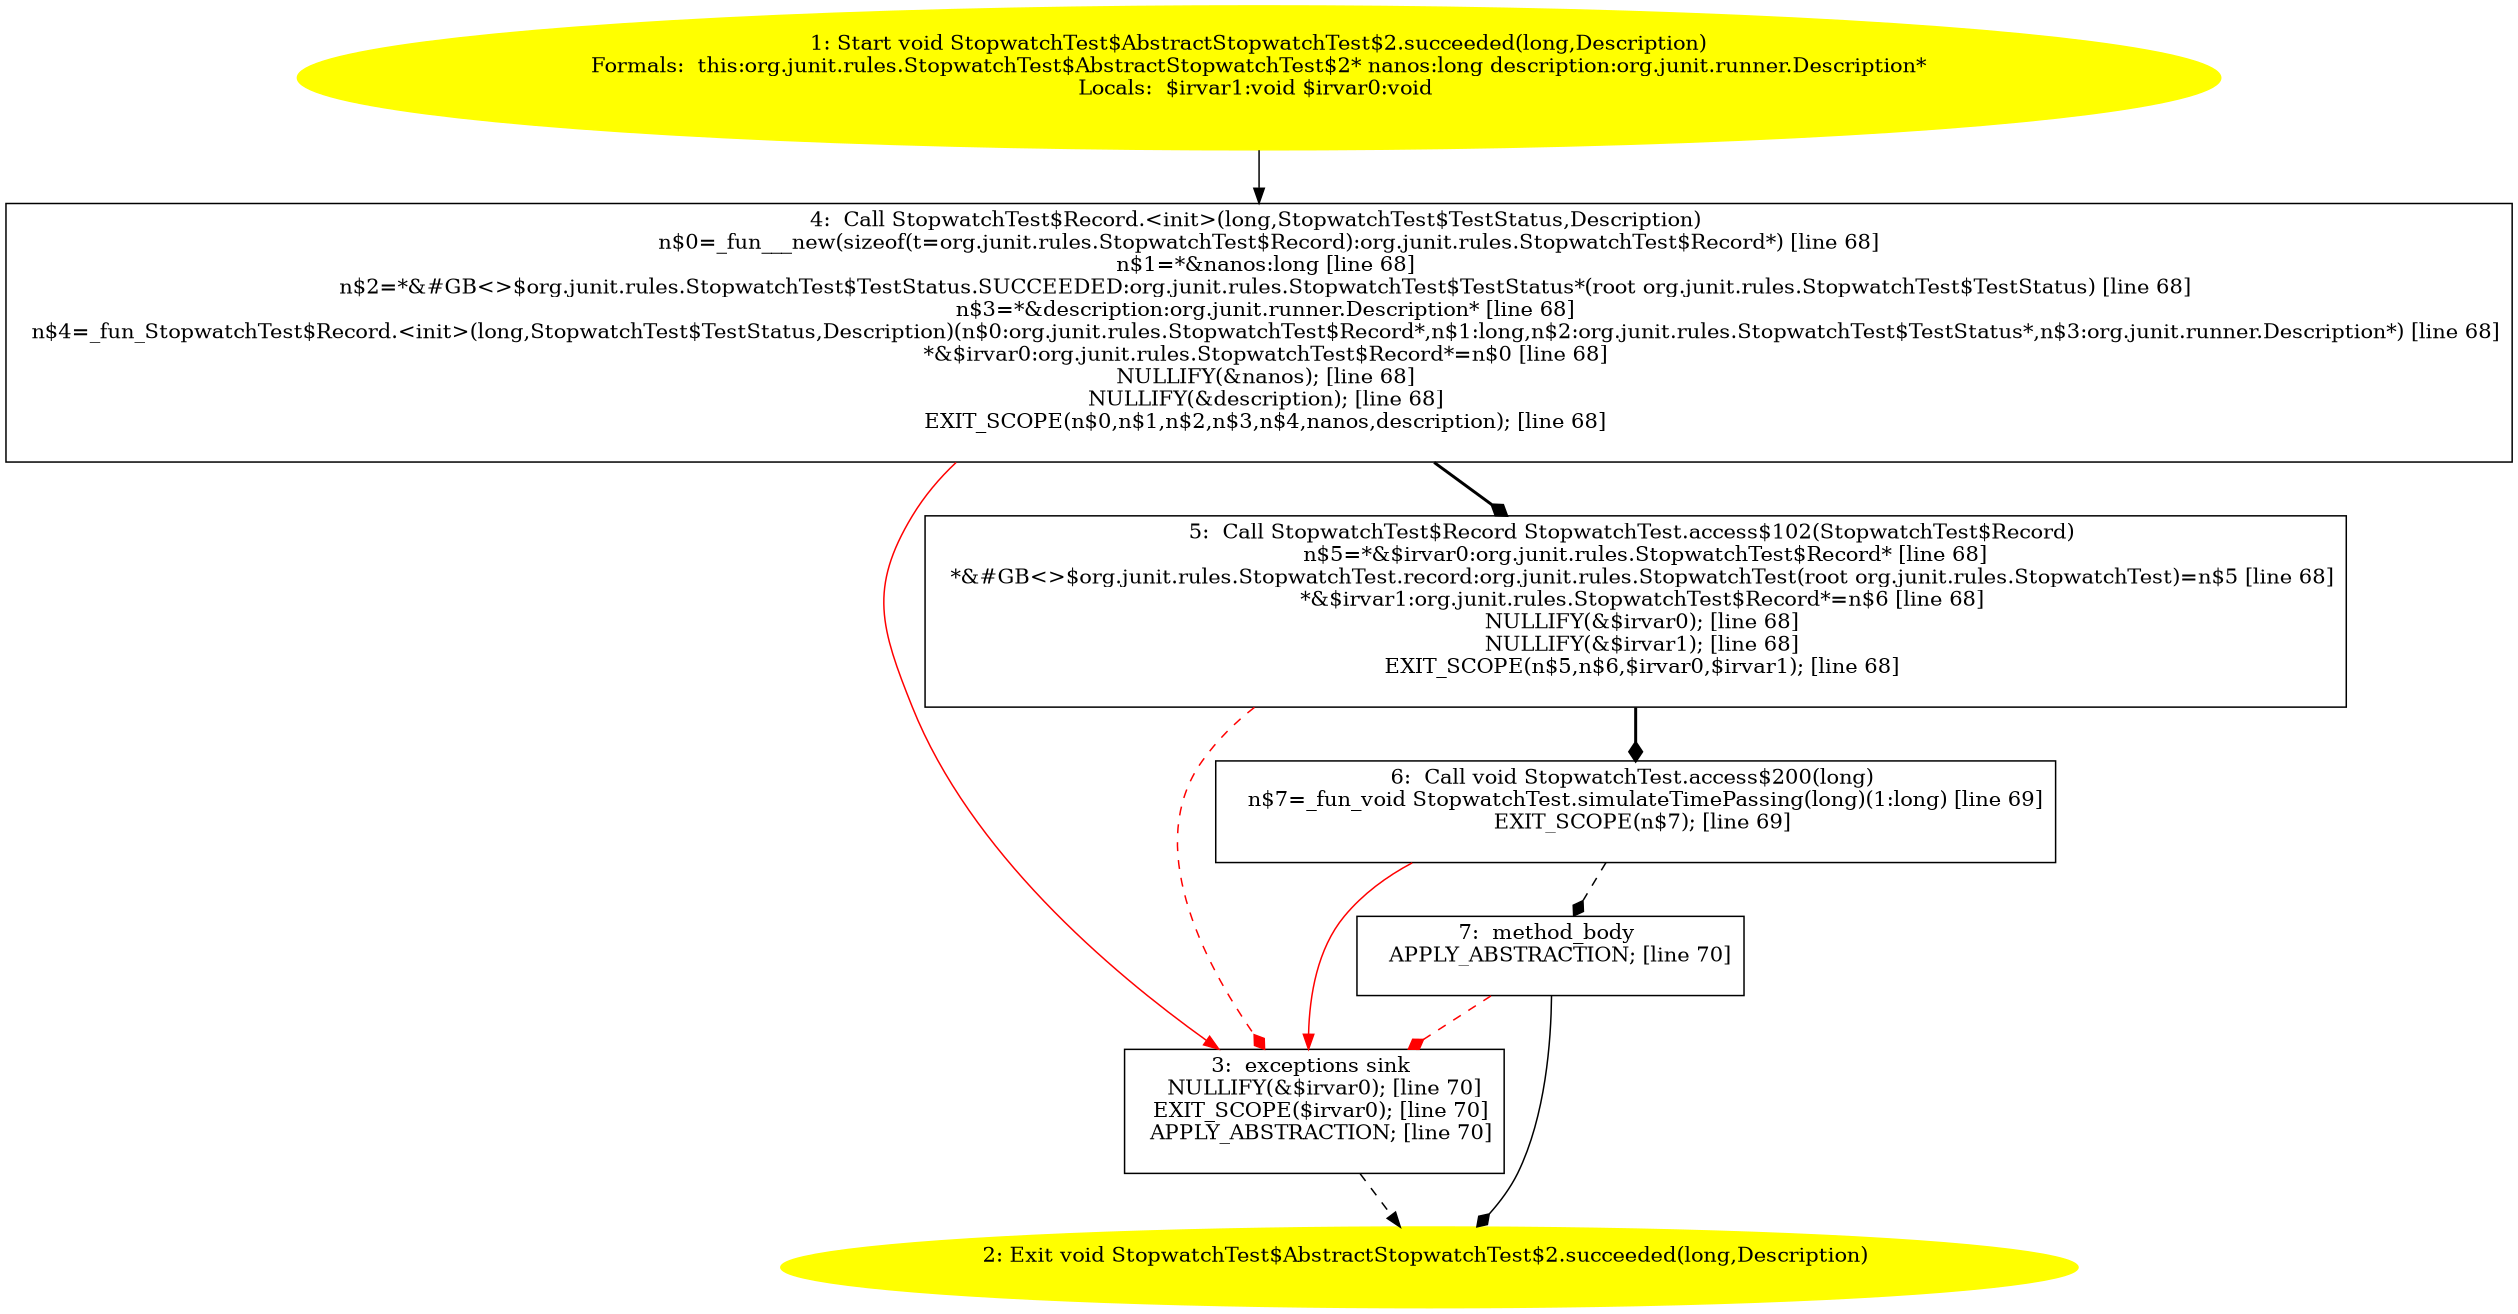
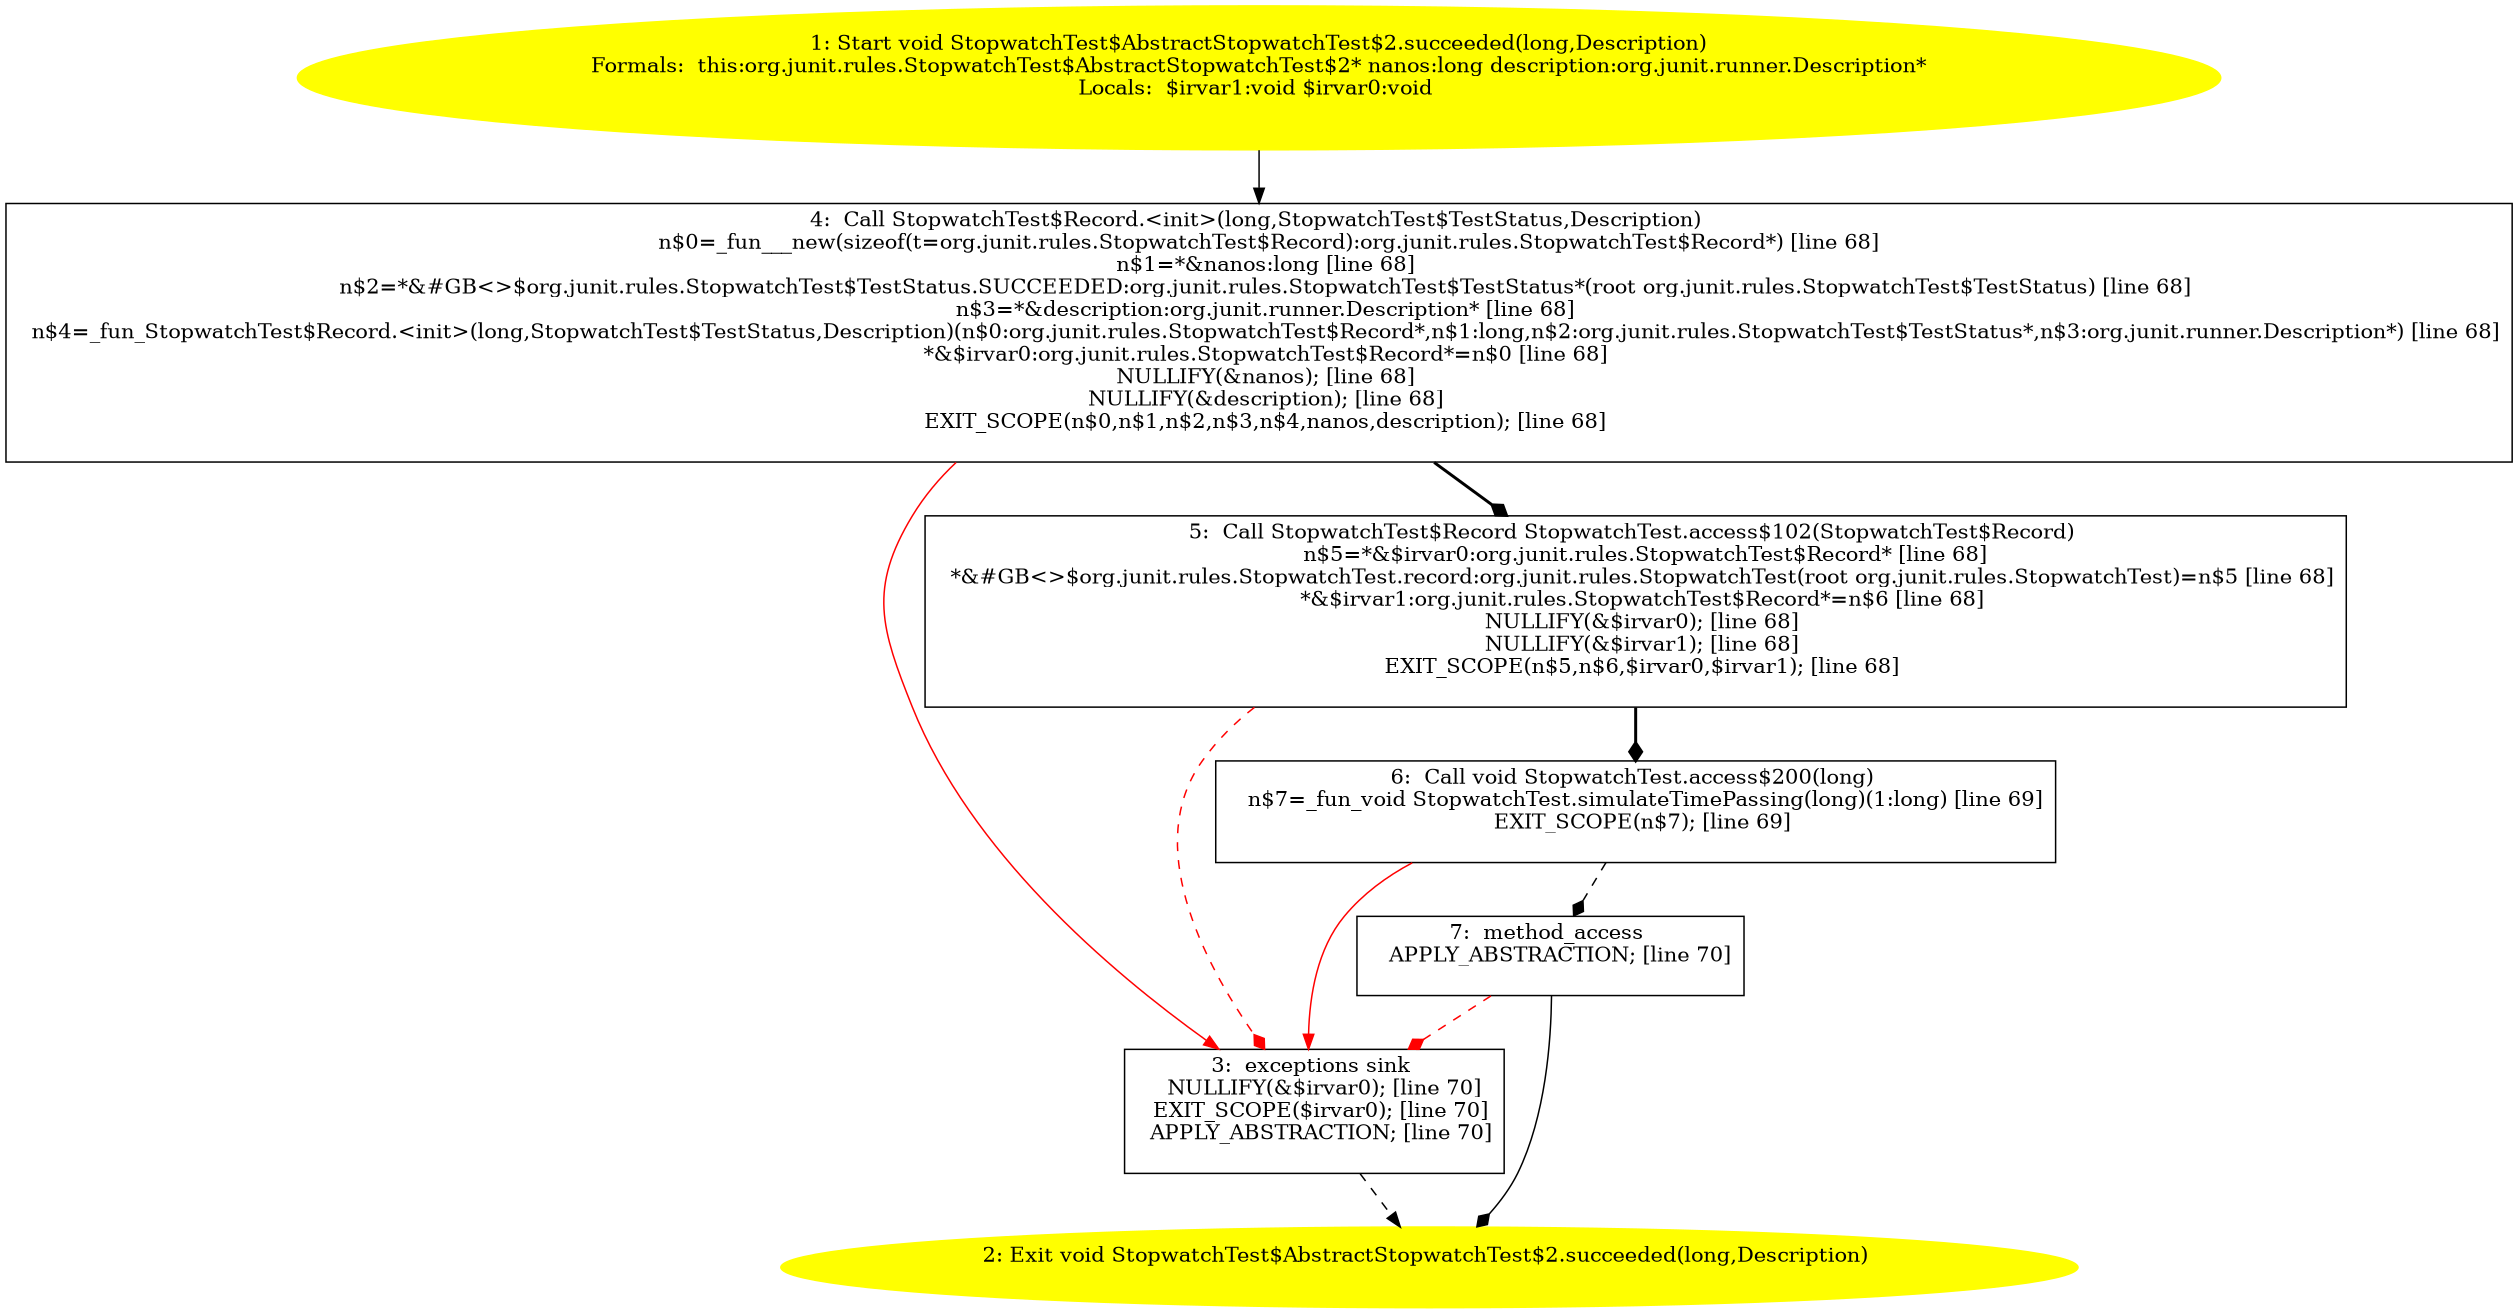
node "7:  method_body APPLY_ABSTRACTION; [line 70]": label "7:  method_body APPLY_ABSTRACTION; [line 70]" -> "7:  method_access APPLY_ABSTRACTION; [line 70]"
